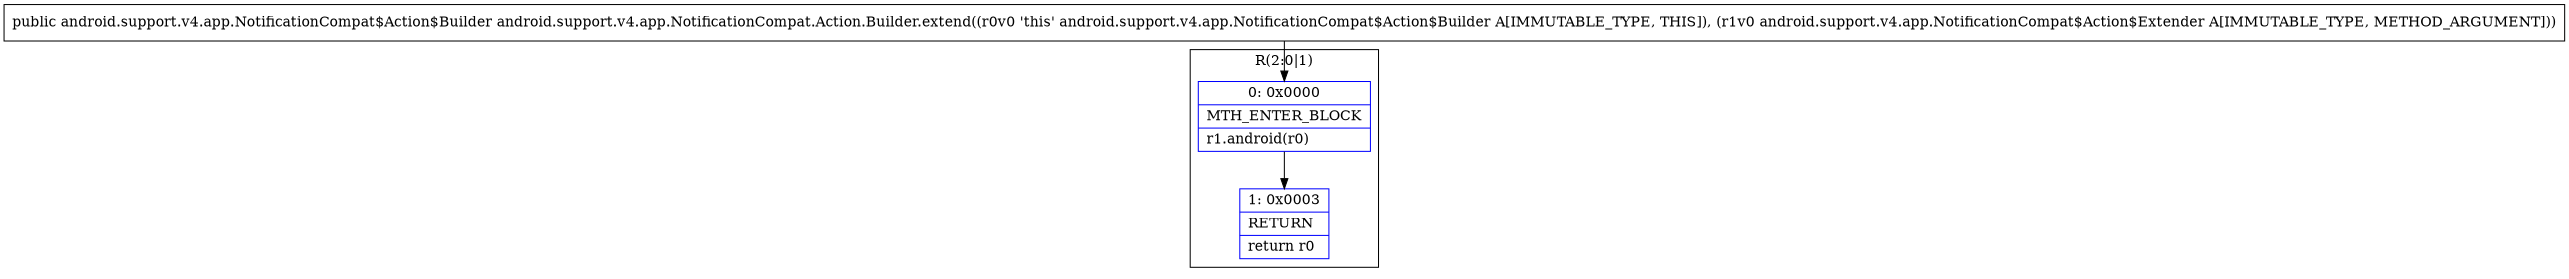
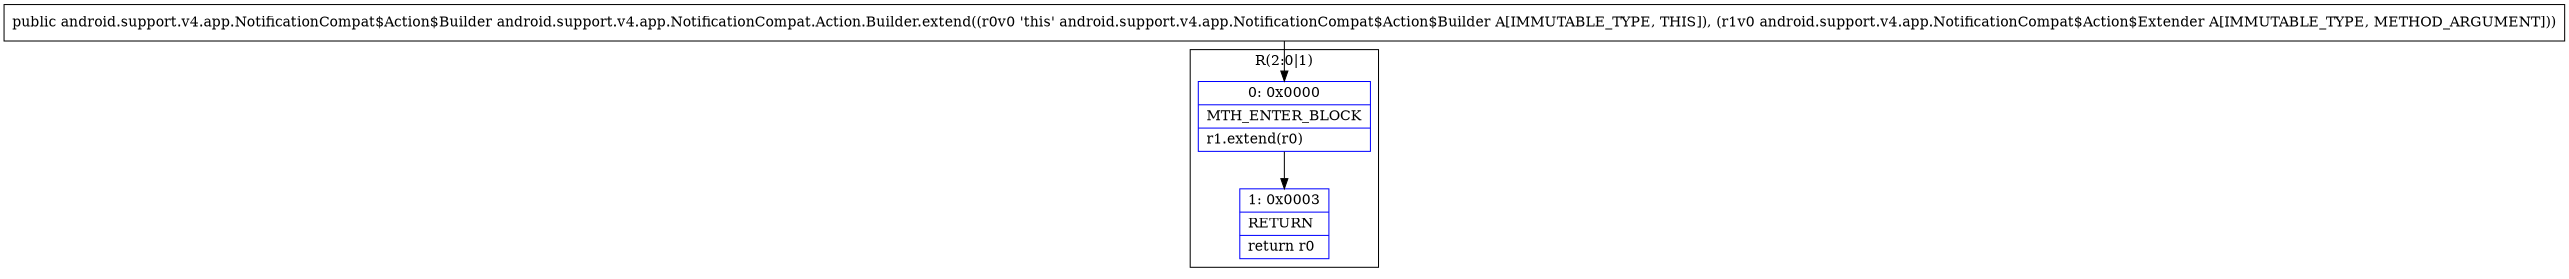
node "0: 0x0000": text "r1.android(r0)" -> "r1.extend(r0)"
